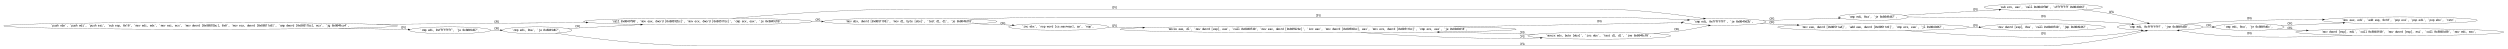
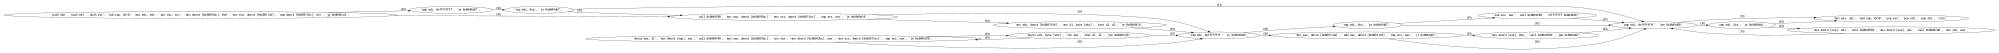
node "'cmp edi, 0xffffffff', 'je 0x8049d2b',": label "'cmp edi, 0xffffffff', 'je 0x8049d2b'," -> "'cmp edi, 0xffffffff', 'je 0x8099d2b',"
node "'inc ebx', 'nop word [cs:eax+eax], ax', 'nop',": removed
node "'cmp edi, 0xa', 'je 0x8049d6c',": label "'cmp edi, 0xa', 'je 0x8049d6c'," -> "'cmp edi, 5xa', 'je 0x8049d6c',"
node "'cmp edi, 0xffffffff', 'je 0x8049d27',": label "'cmp edi, 0xffffffff', 'je 0x8049d27'," -> "'cmp edi, 0xffffffff', 'je 0x8049d67',"
edge "'mov dword [esp], 0xa', 'call 0x8048f40', 'jmp 0x8049d67'," -> "'cmp edi, 0xffffffff', 'jne 0x8049d50',": added, label "CFG"
